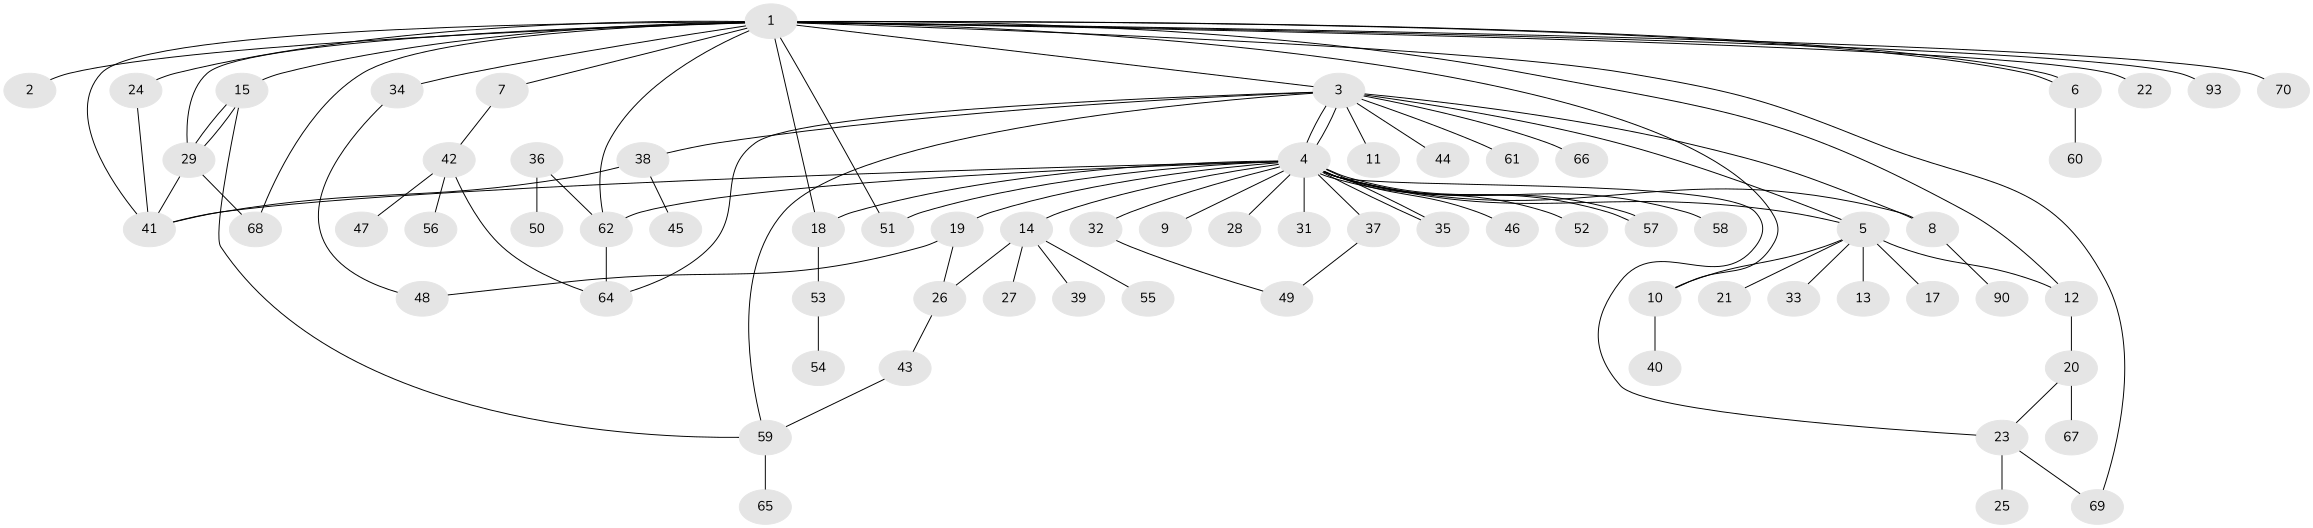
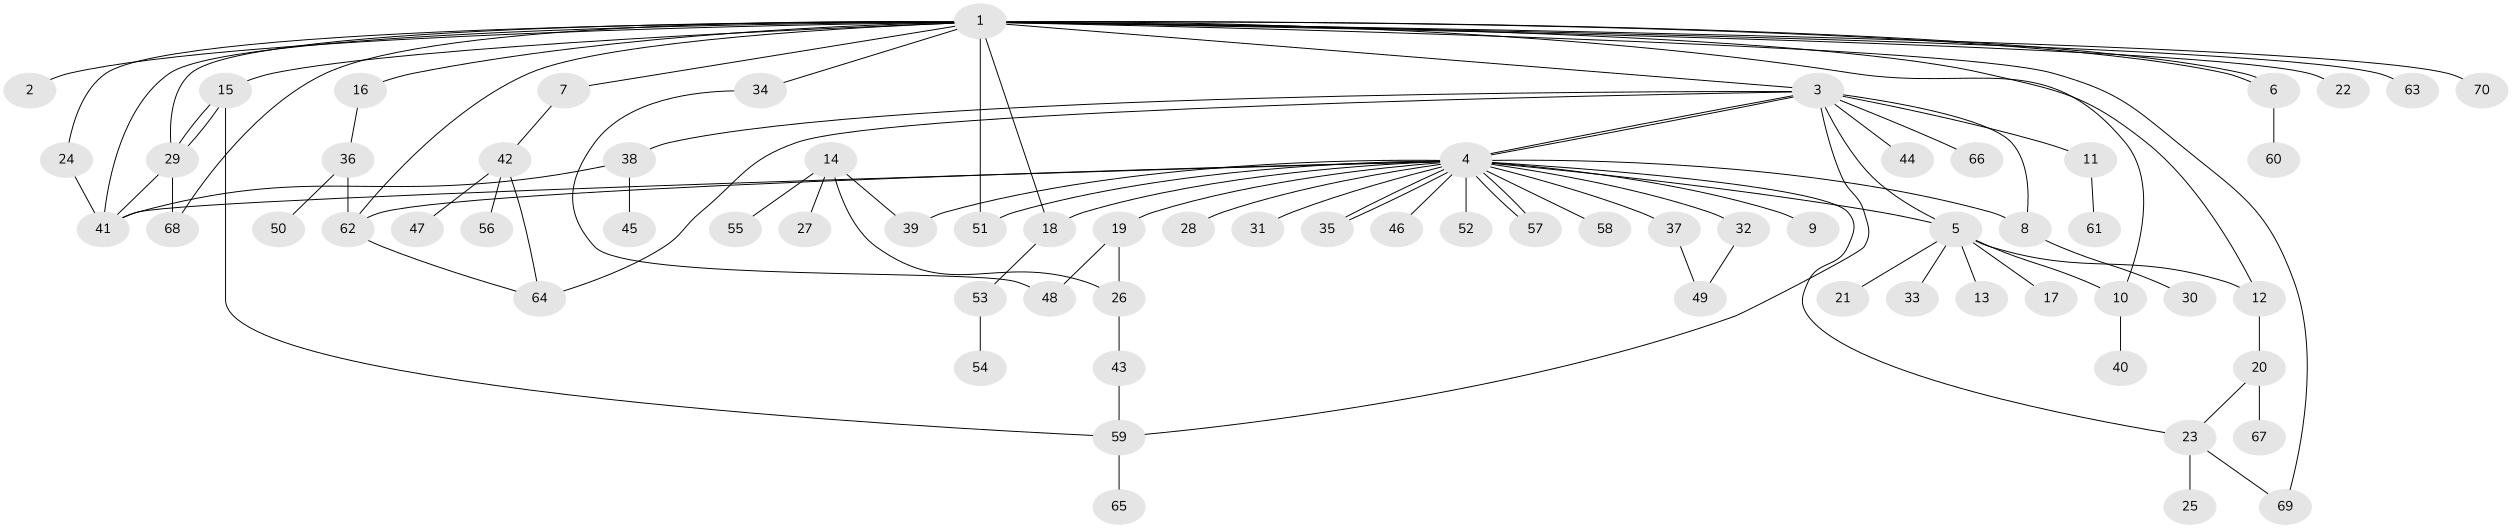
node "16": added
node "93": label "93" -> "63"
edge "3" -- "61": now "11" -- "61"
edge "4" -- "14": now "4" -- "39"
node "90": label "90" -> "30"
